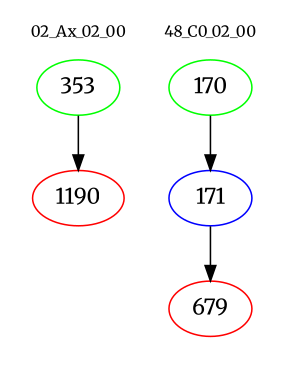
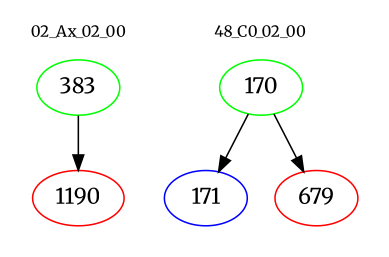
node "353": label "353" -> "383"
edge "171" -> "679": now "170" -> "679"
